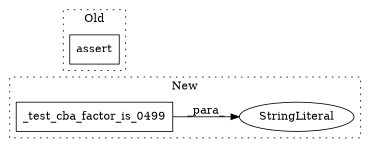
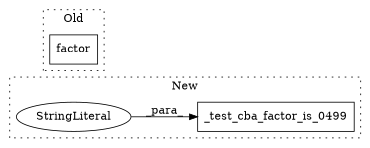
node "assert": label "assert" -> "factor"
edge "_test_cba_factor_is_0499" -> "StringLiteral": reversed
